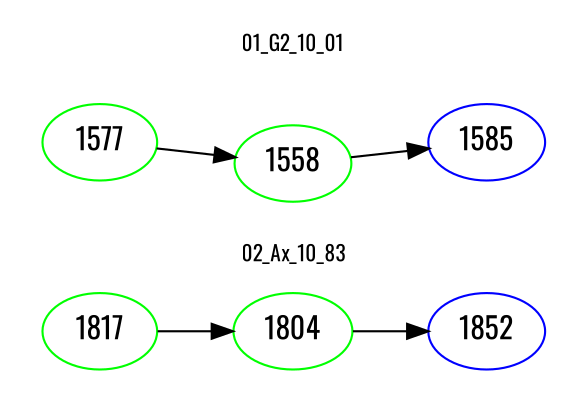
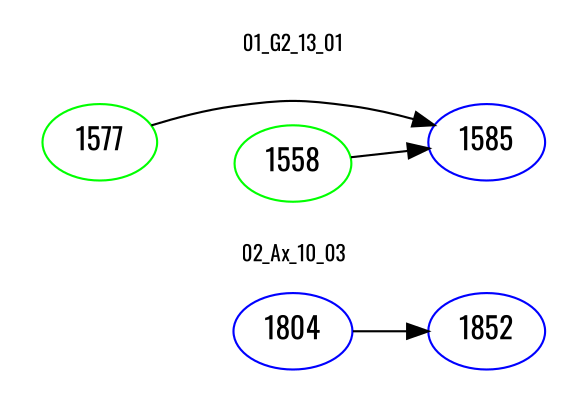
cluster "01_G2_10_01": label "01_G2_10_01" -> "01_G2_13_01"
edge "1577" -> "1558": now "1577" -> "1585"
cluster "02_Ax_10_83": label "02_Ax_10_83" -> "02_Ax_10_03"
node "1817": removed
node "1804": color green -> blue
